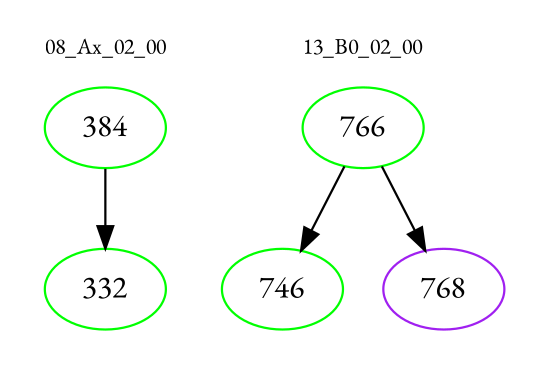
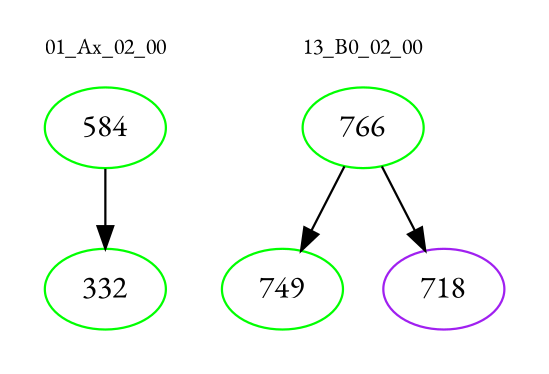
cluster "08_Ax_02_00": label "08_Ax_02_00" -> "01_Ax_02_00"
node "384": label "384" -> "584"
node "746": label "746" -> "749"
node "768": label "768" -> "718"
